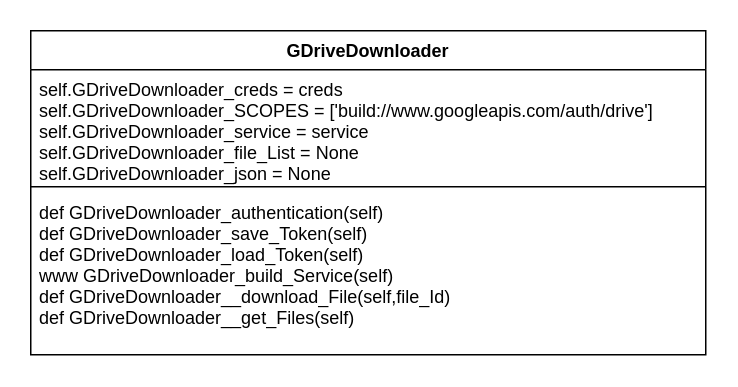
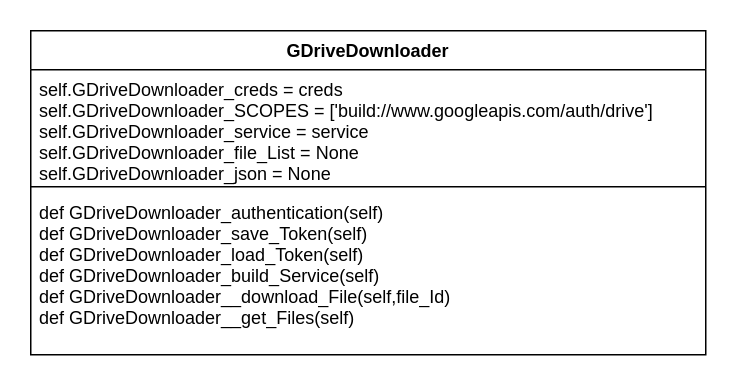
node "def GDriveDownloader_authentication(self) def GDriveDownloader_save_Token(self) def GDriveDownloader_load_Token(self) www GDriveDownloader_build_Service(self) def GDriveDownloader__download_File(self,file_Id) def GDriveDownloader__get_Files(self)": label "def GDriveDownloader_authentication(self) def GDriveDownloader_save_Token(self) def GDriveDownloader_load_Token(self) www GDriveDownloader_build_Service(self) def GDriveDownloader__download_File(self,file_Id) def GDriveDownloader__get_Files(self)" -> "def GDriveDownloader_authentication(self) def GDriveDownloader_save_Token(self) def GDriveDownloader_load_Token(self) def GDriveDownloader_build_Service(self) def GDriveDownloader__download_File(self,file_Id) def GDriveDownloader__get_Files(self)"
